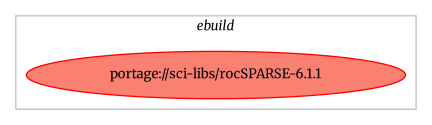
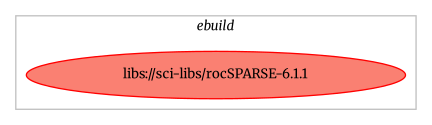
node "portage://sci-libs/rocSPARSE-6.1.1": label "portage://sci-libs/rocSPARSE-6.1.1" -> "libs://sci-libs/rocSPARSE-6.1.1"
